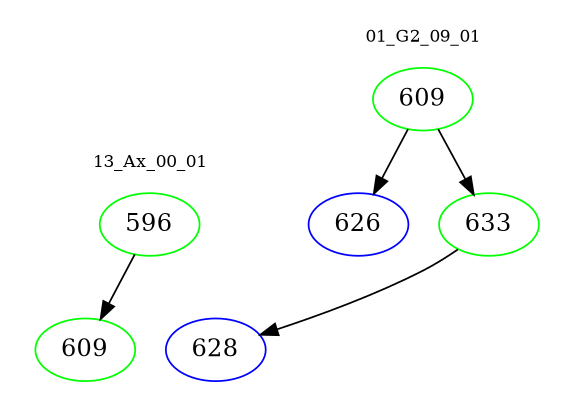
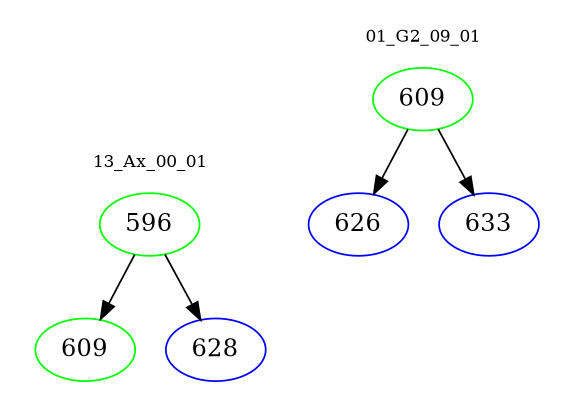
node "633": color green -> blue
edge "633" -> "628": now "596" -> "628"
